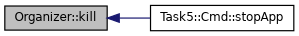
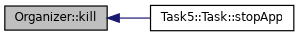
node "Task5::Cmd::stopApp": label "Task5::Cmd::stopApp" -> "Task5::Task::stopApp"
